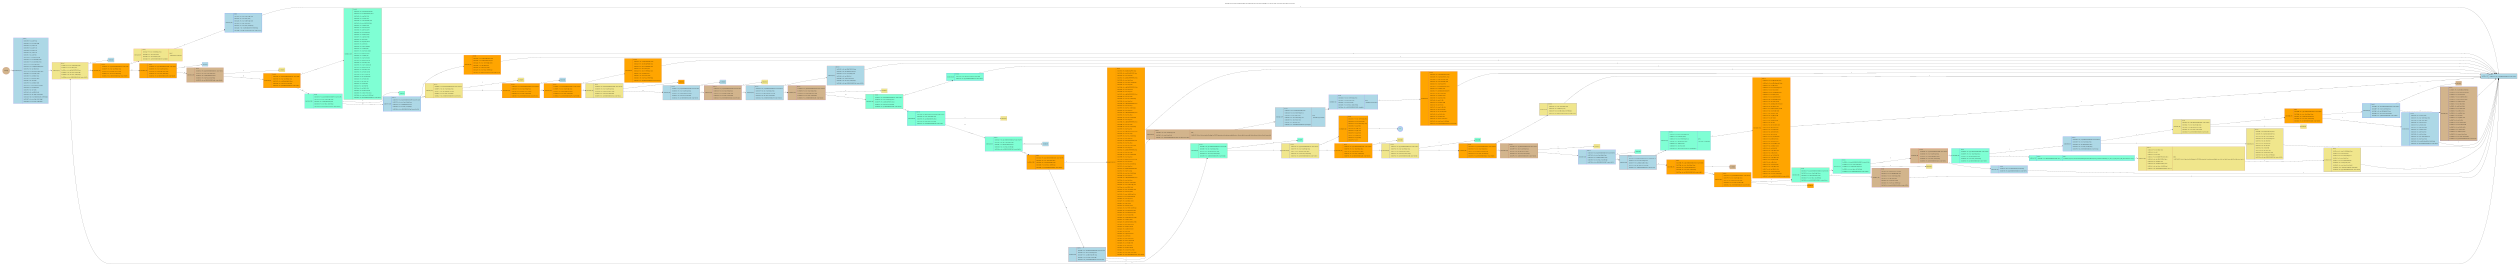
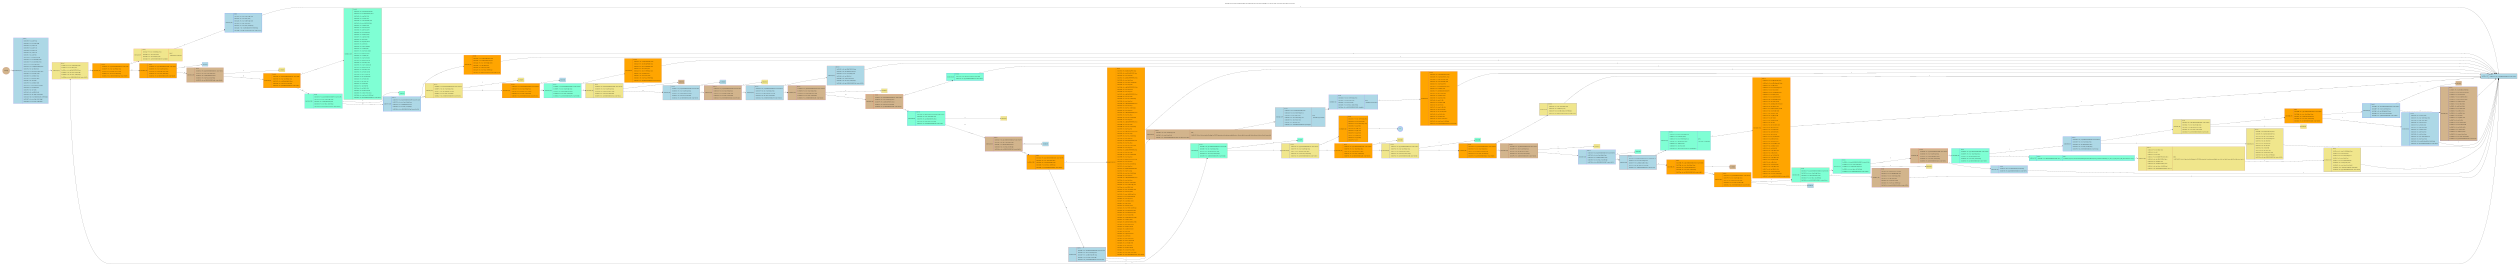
node "0x401e43": removed
node "0x40236a": fillcolor orange -> tan
node "0x4015c4 [28]": fillcolor orange -> aquamarine
node "0x40166c [28]": fillcolor aquamarine -> tan
node "0x4016a4 [28]": fillcolor aquamarine -> tan
node "0x402233": fillcolor orange -> lightblue
